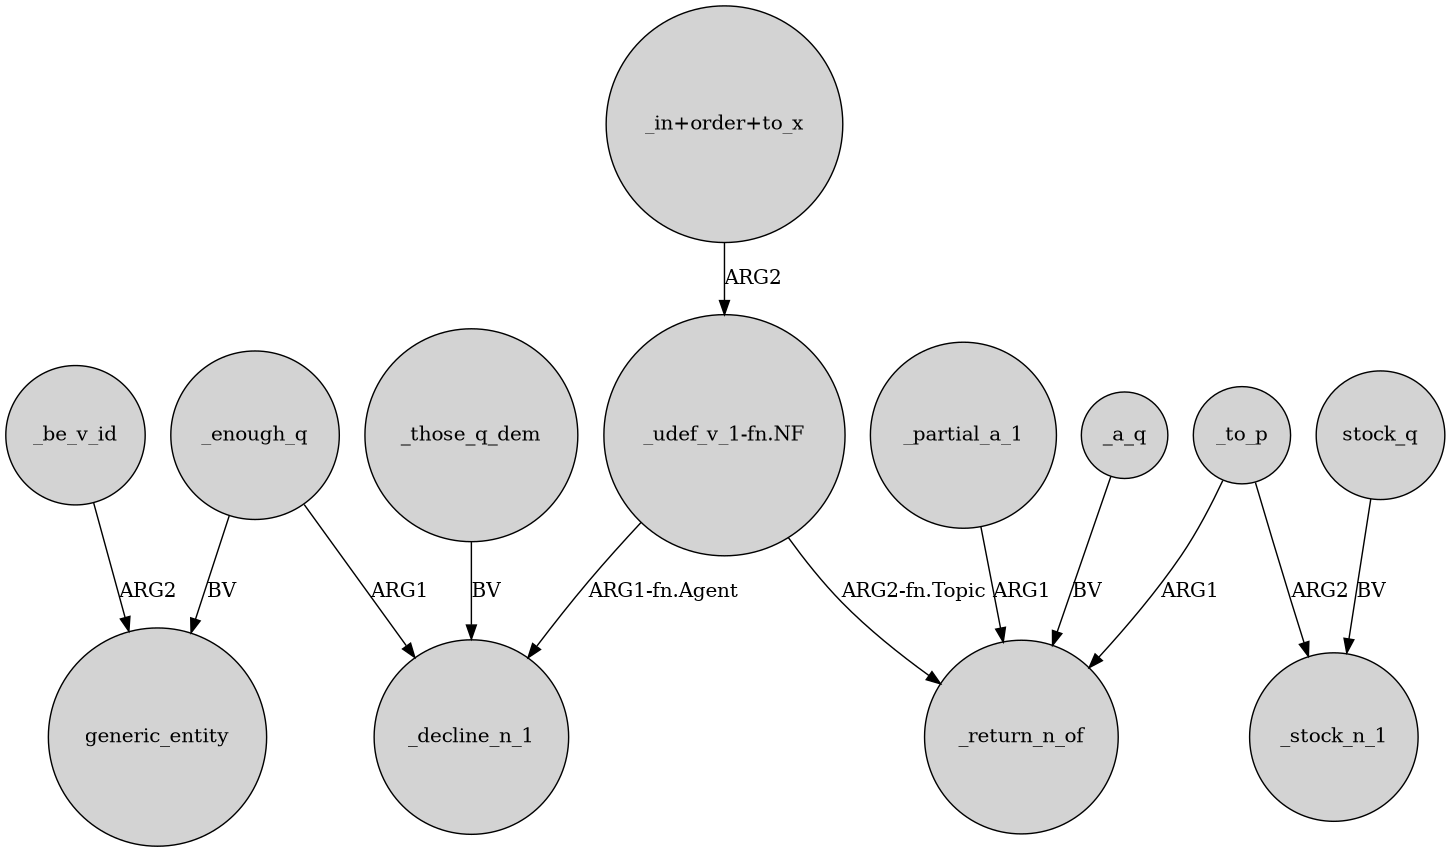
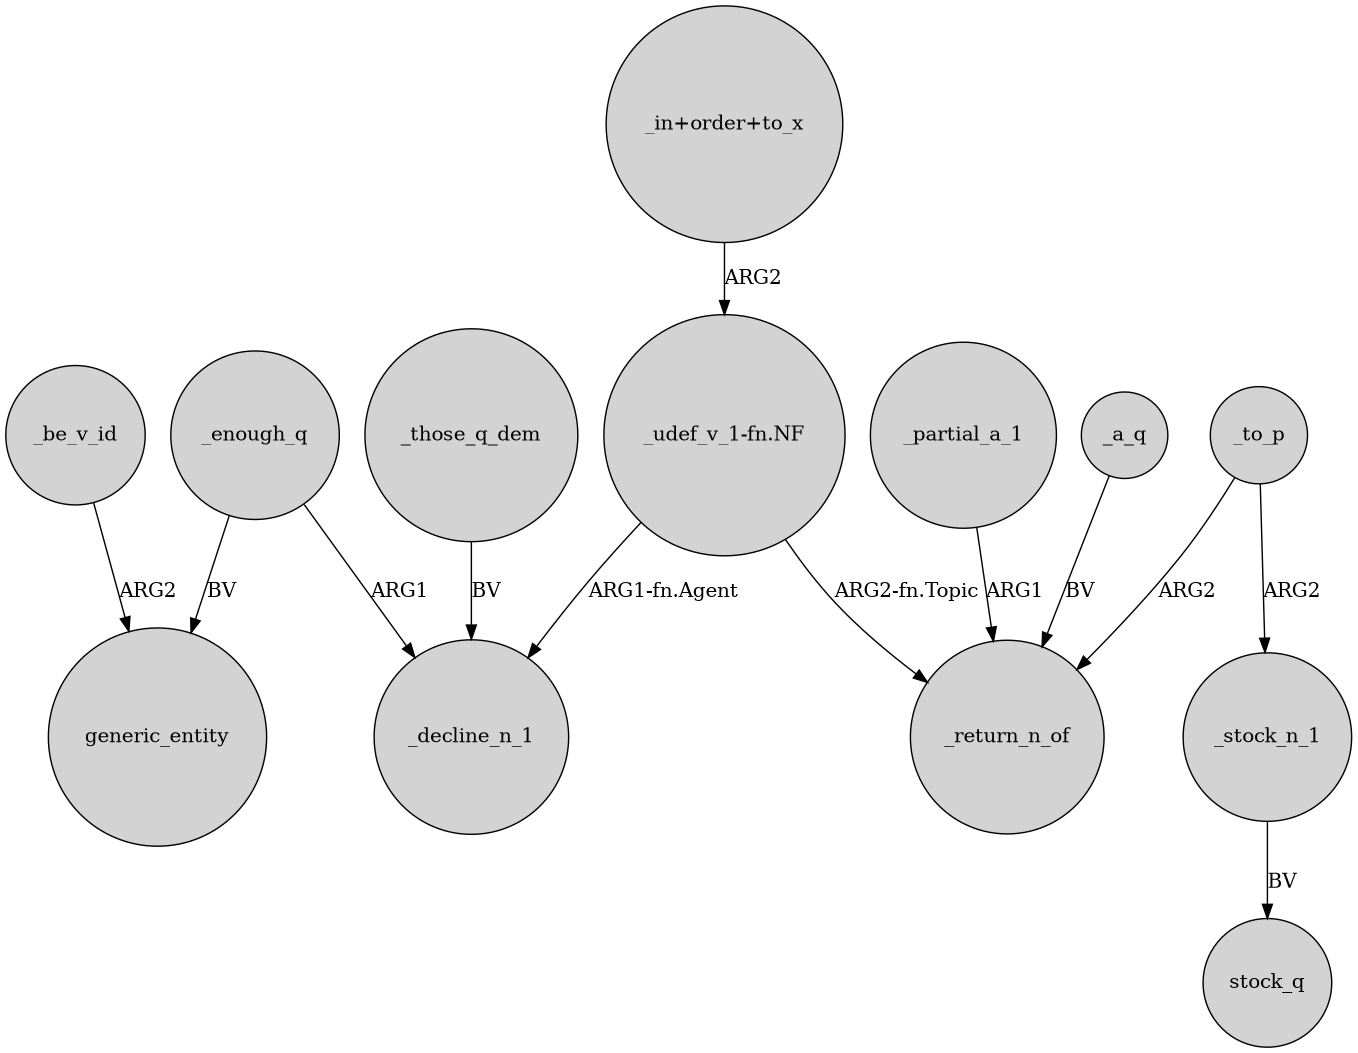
edge "stock_q" -> "_stock_n_1": reversed
edge "_to_p" -> "_return_n_of": label "ARG1" -> "ARG2"
